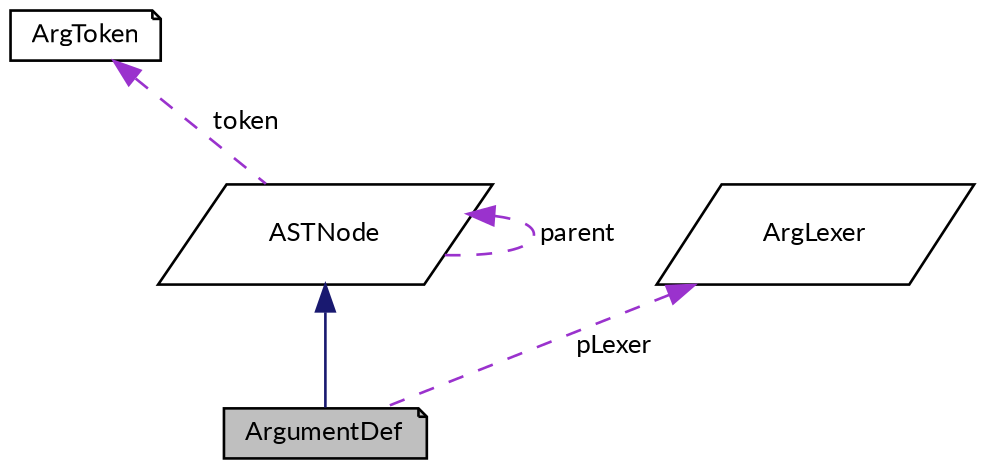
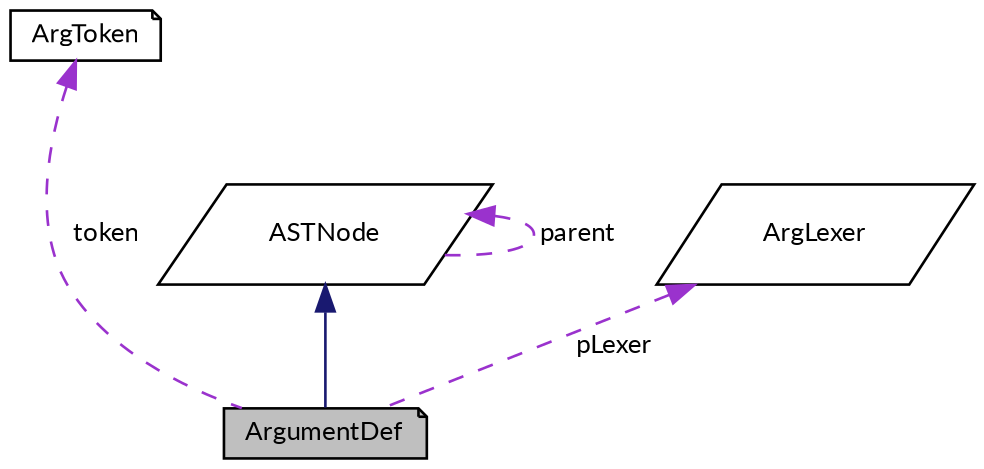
edge "ASTNode" -> "ArgToken": now "ArgumentDef" -> "ArgToken"
